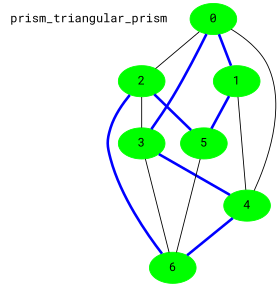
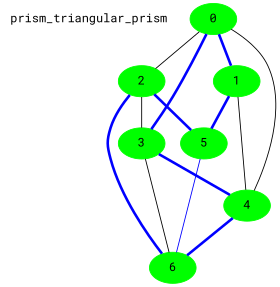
edge "5" -- "6": color black -> blue
